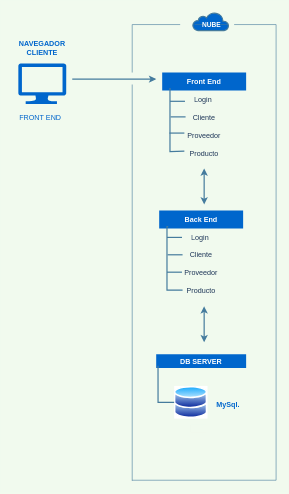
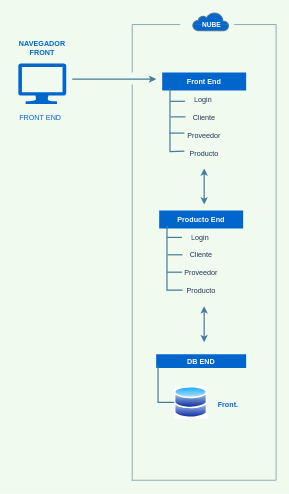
node "NAVEGADOR CLIENTE": label "NAVEGADOR CLIENTE" -> "NAVEGADOR FRONT"
node "Back End": label "Back End" -> "Producto End"
node "DB SERVER": label "DB SERVER" -> "DB END"
node "MySql.": label "MySql." -> "Front."
